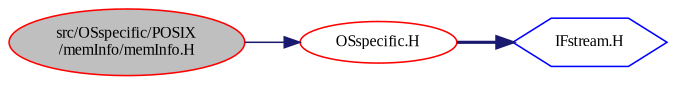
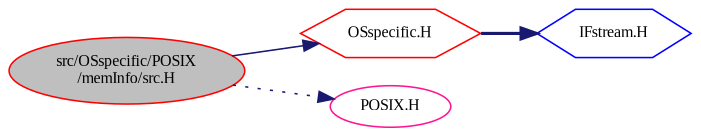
node "src/OSspecific/POSIX /memInfo/memInfo.H": label "src/OSspecific/POSIX /memInfo/memInfo.H" -> "src/OSspecific/POSIX /memInfo/src.H"
node "OSspecific.H": shape ellipse -> hexagon
node "POSIX.H": added
